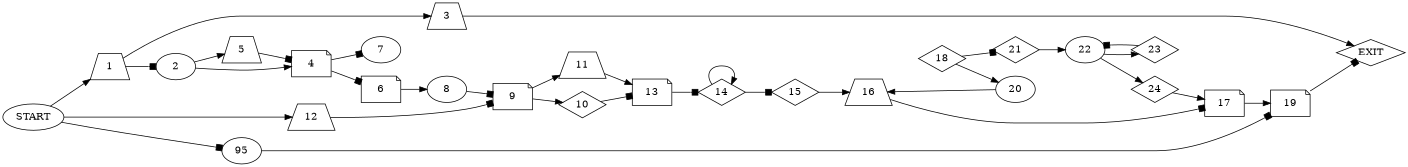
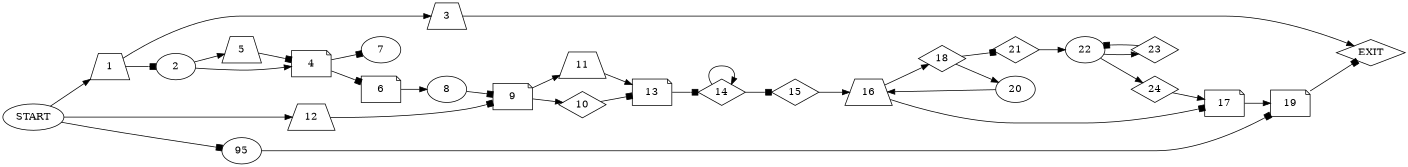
edge "16" -> "18": added
